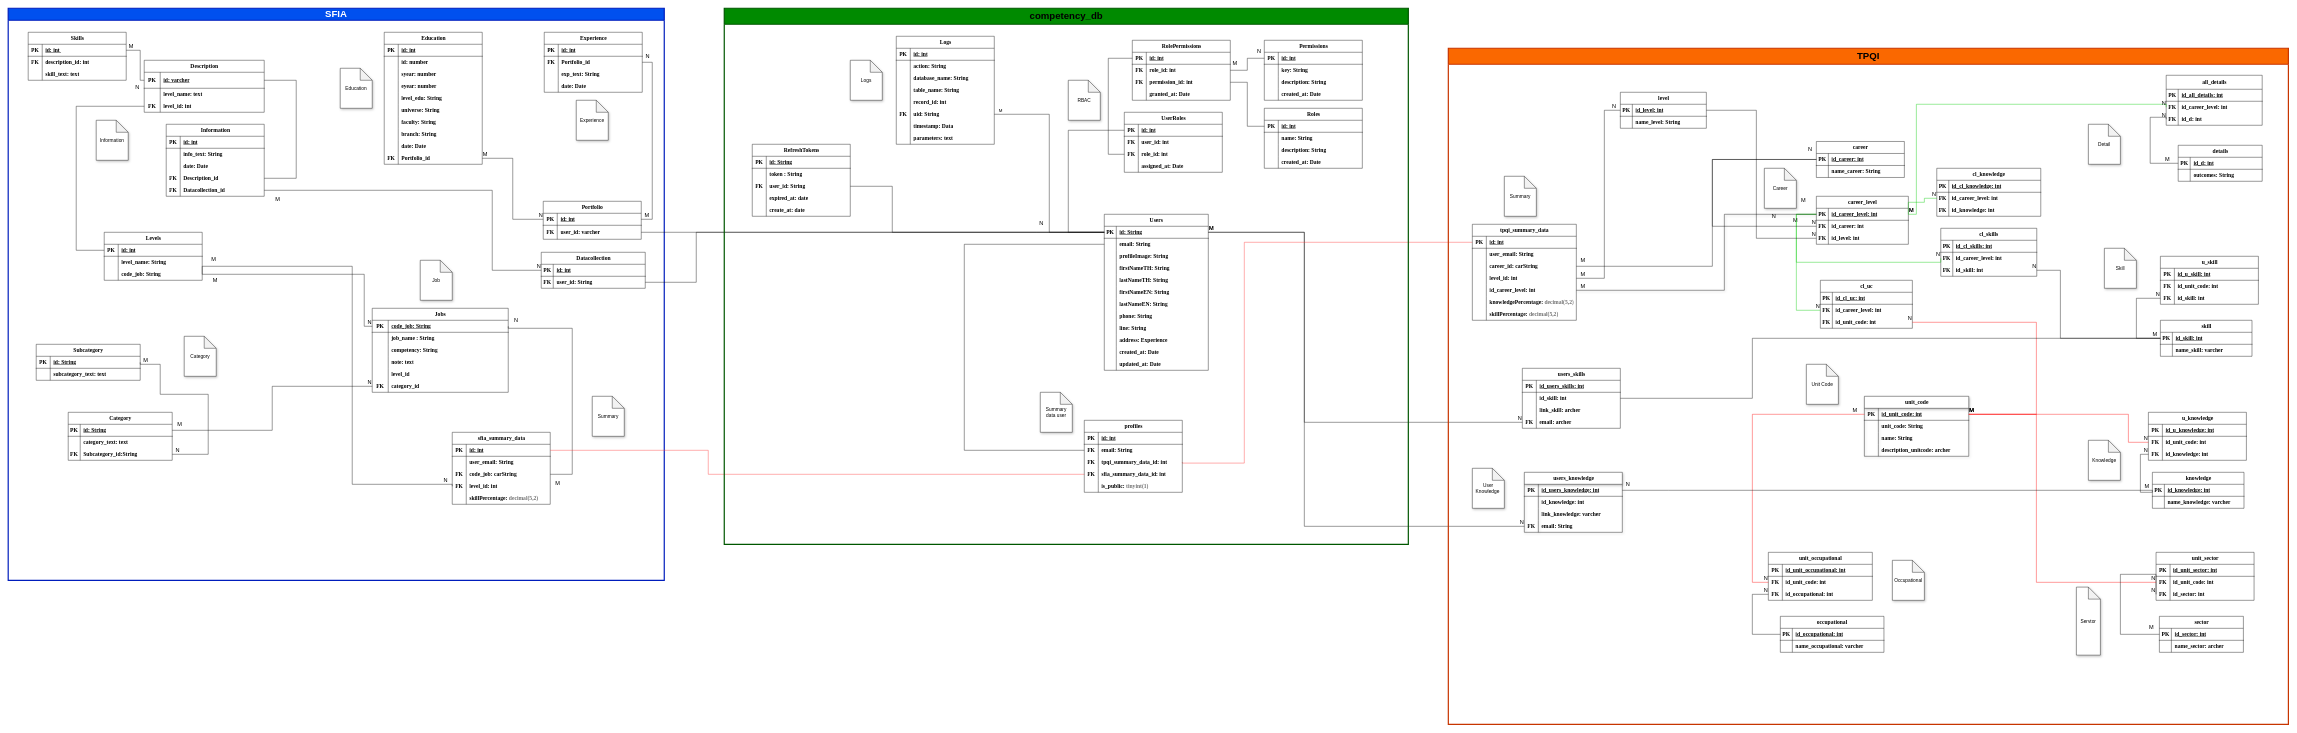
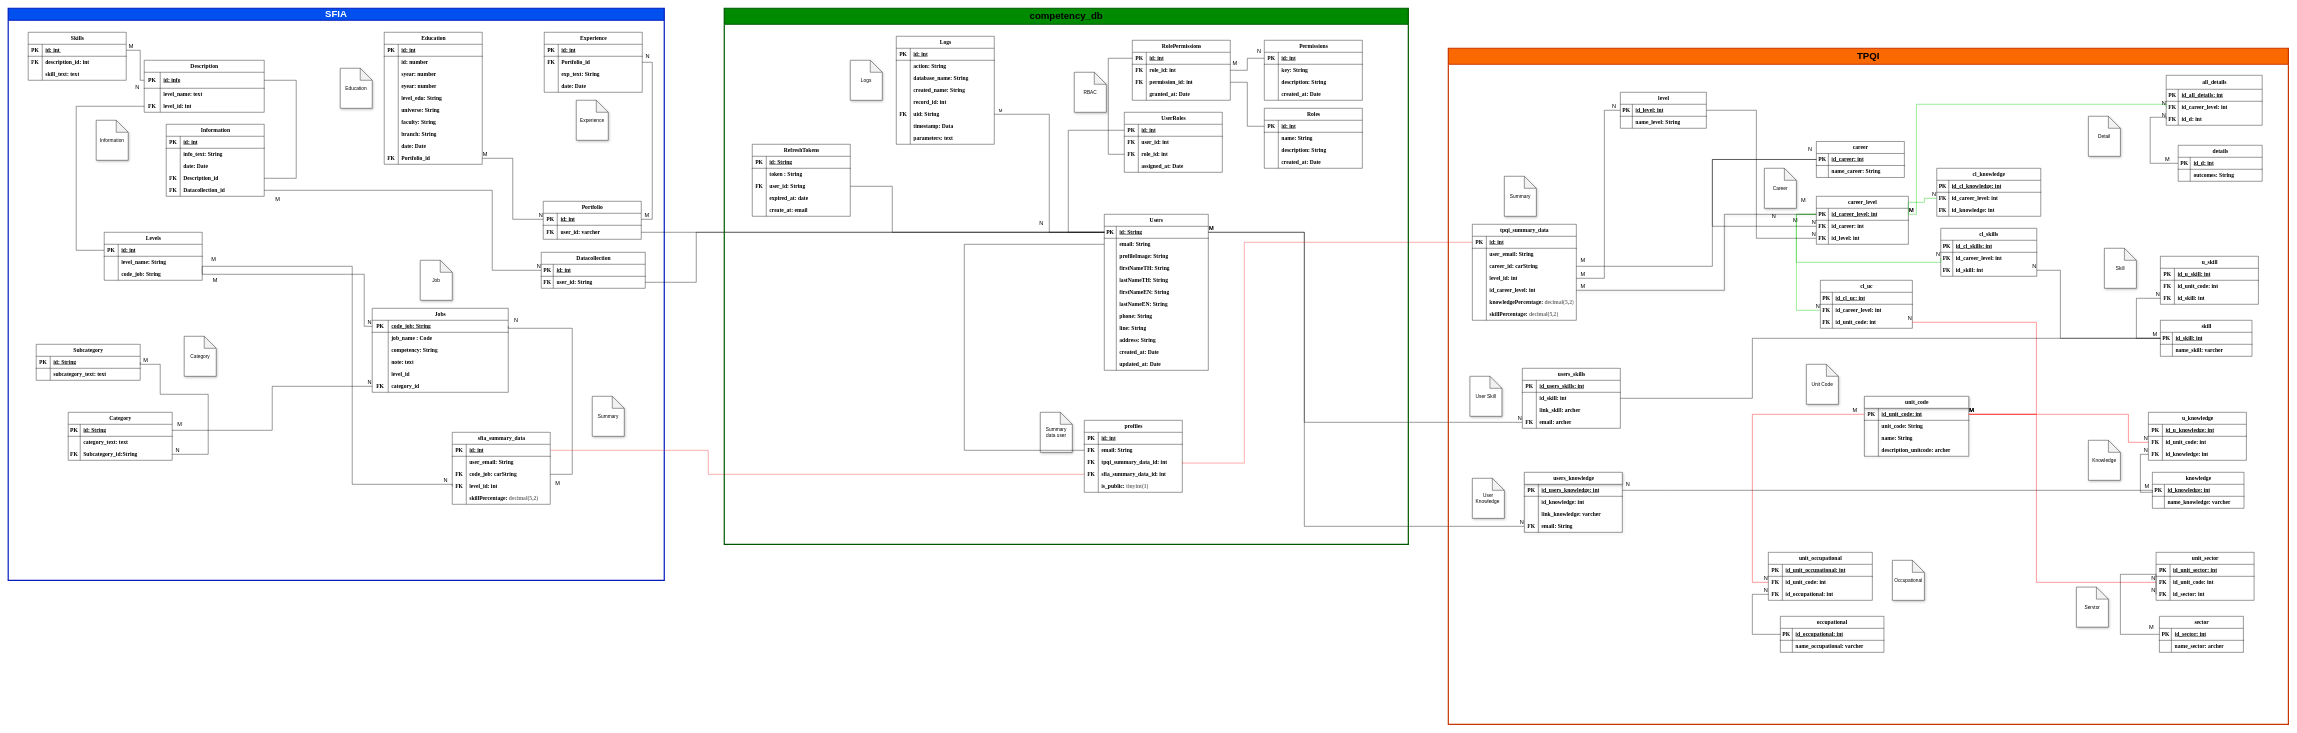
node "id: varcher": label "id: varcher" -> "id: info"
node "table_name: String": label "table_name: String" -> "created_name: String"
node "RBAC": moved (1084, 100) -> (1090, 92)
node "Detail": moved (2104, 144) -> (2104, 136)
node "create_at: date": label "create_at: date" -> "create_at: email"
node "job_name : String": label "job_name : String" -> "job_name : Code"
node "address: Experience": label "address: Experience" -> "address: String"
node "User Skill": added
node "Summary data user": moved (1056, 412) -> (1056, 432)
node "User Knowledge": moved (1488, 488) -> (1488, 498)
node "Servtor": size 24x68 -> 32x40
